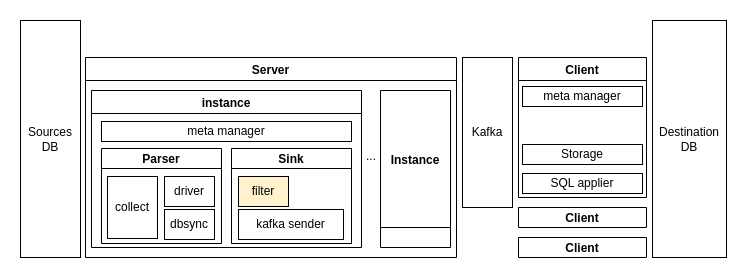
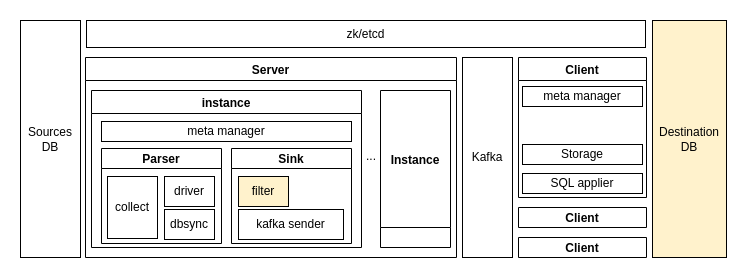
node "zk/etcd": added
node "Kafka": size 50x150 -> 50x200
node "Destination DB": fillcolor #ffffff -> #fff2cc
